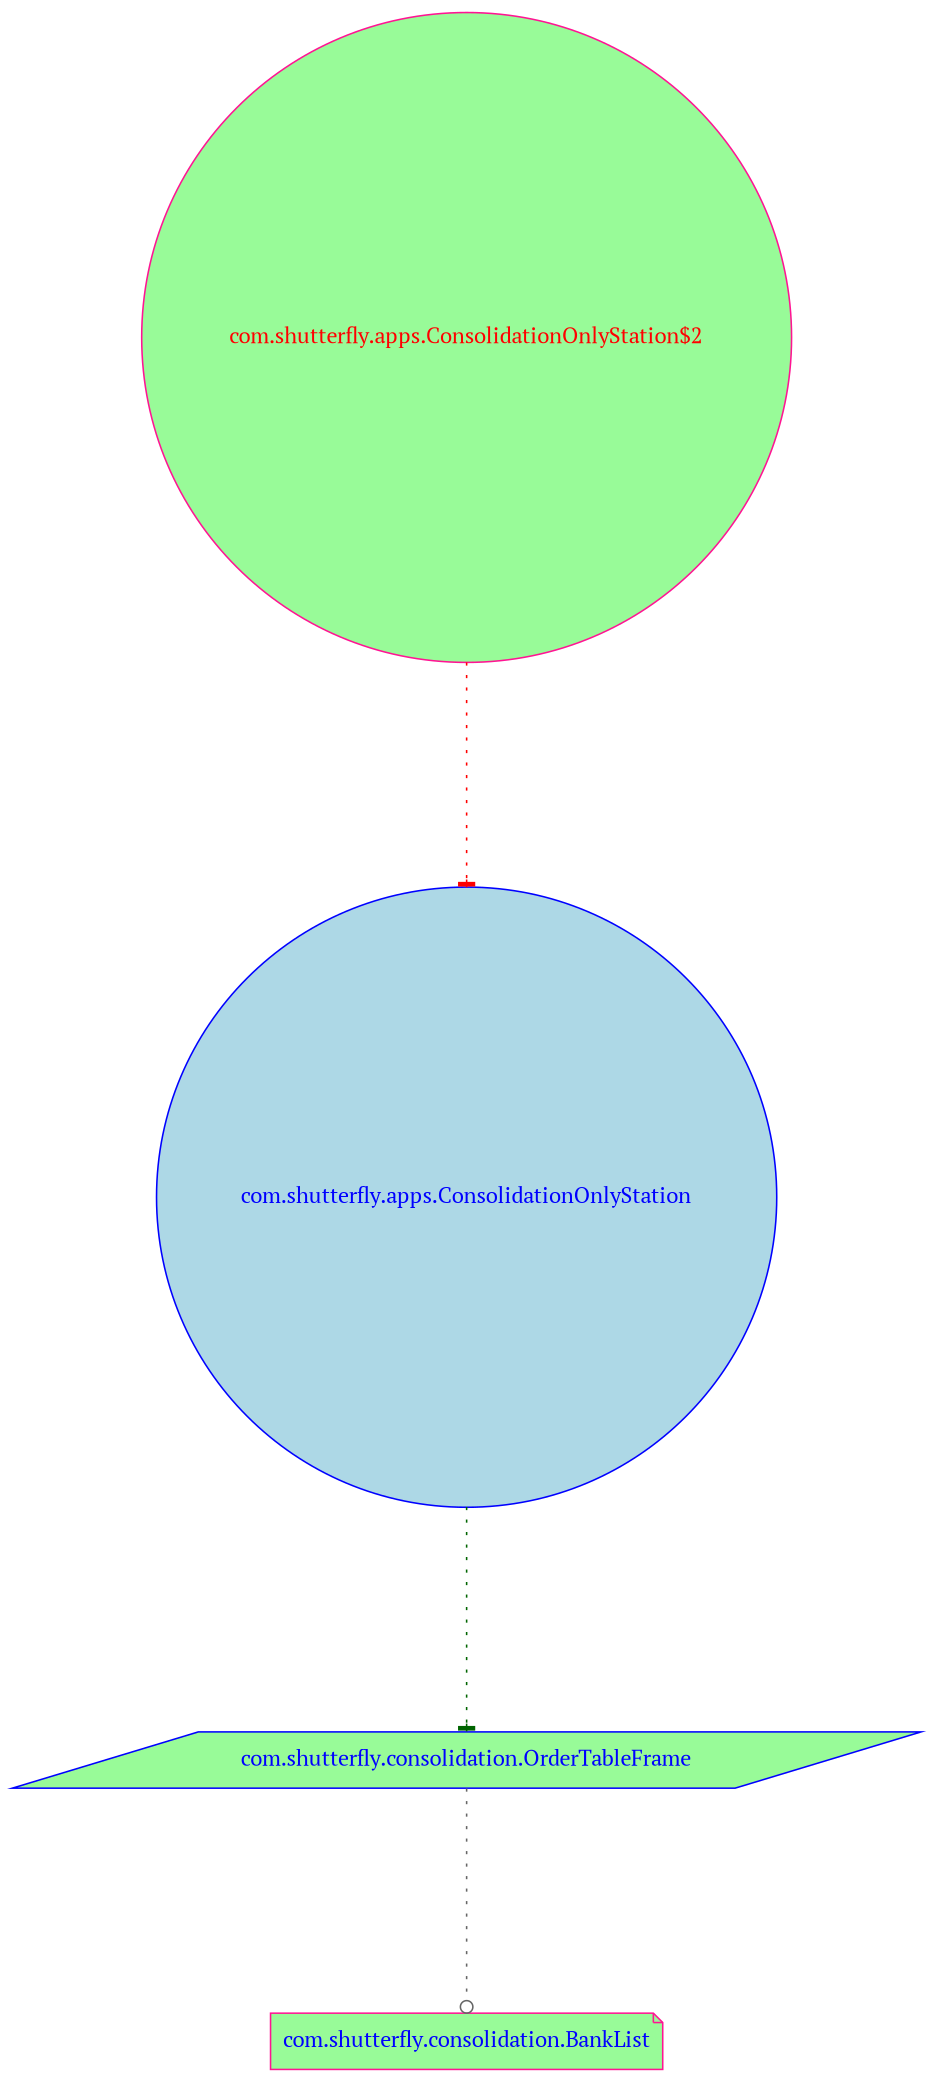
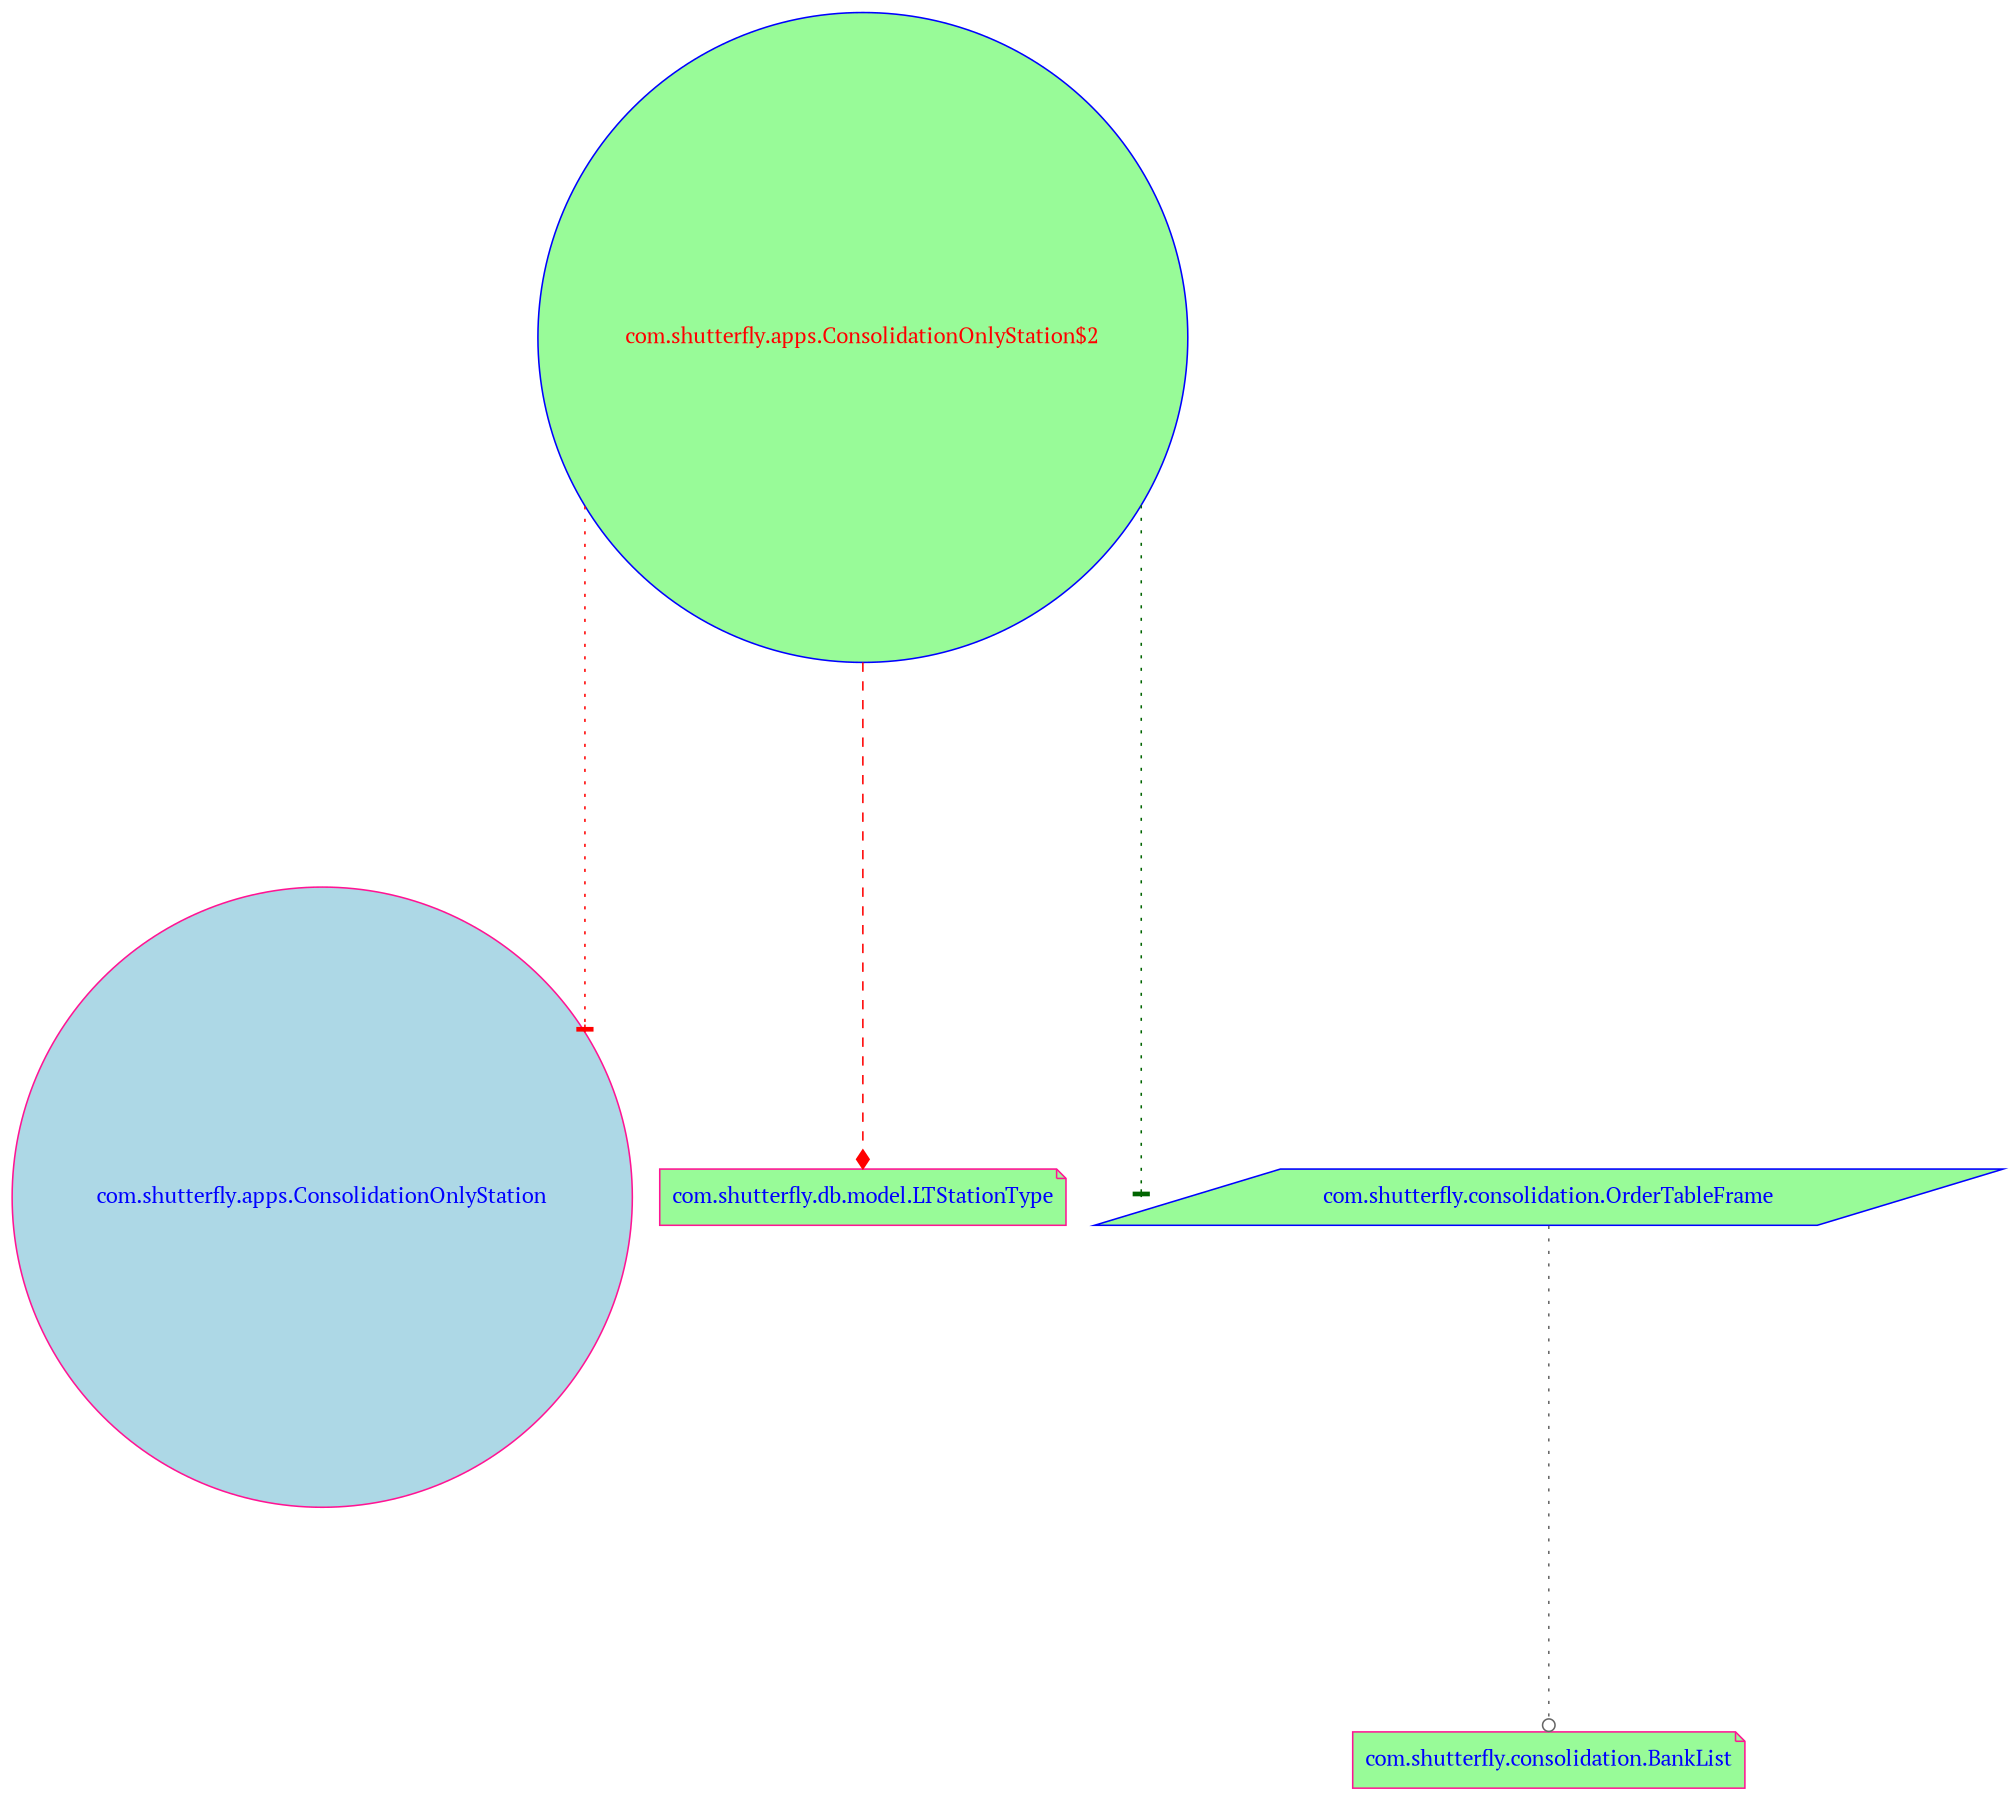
node "com.shutterfly.apps.ConsolidationOnlyStation$2": color deeppink -> blue
node "com.shutterfly.apps.ConsolidationOnlyStation": color blue -> deeppink
node "com.shutterfly.db.model.LTStationType": added
edge "com.shutterfly.apps.ConsolidationOnlyStation" -> "com.shutterfly.consolidation.OrderTableFrame": now "com.shutterfly.apps.ConsolidationOnlyStation$2" -> "com.shutterfly.consolidation.OrderTableFrame"
